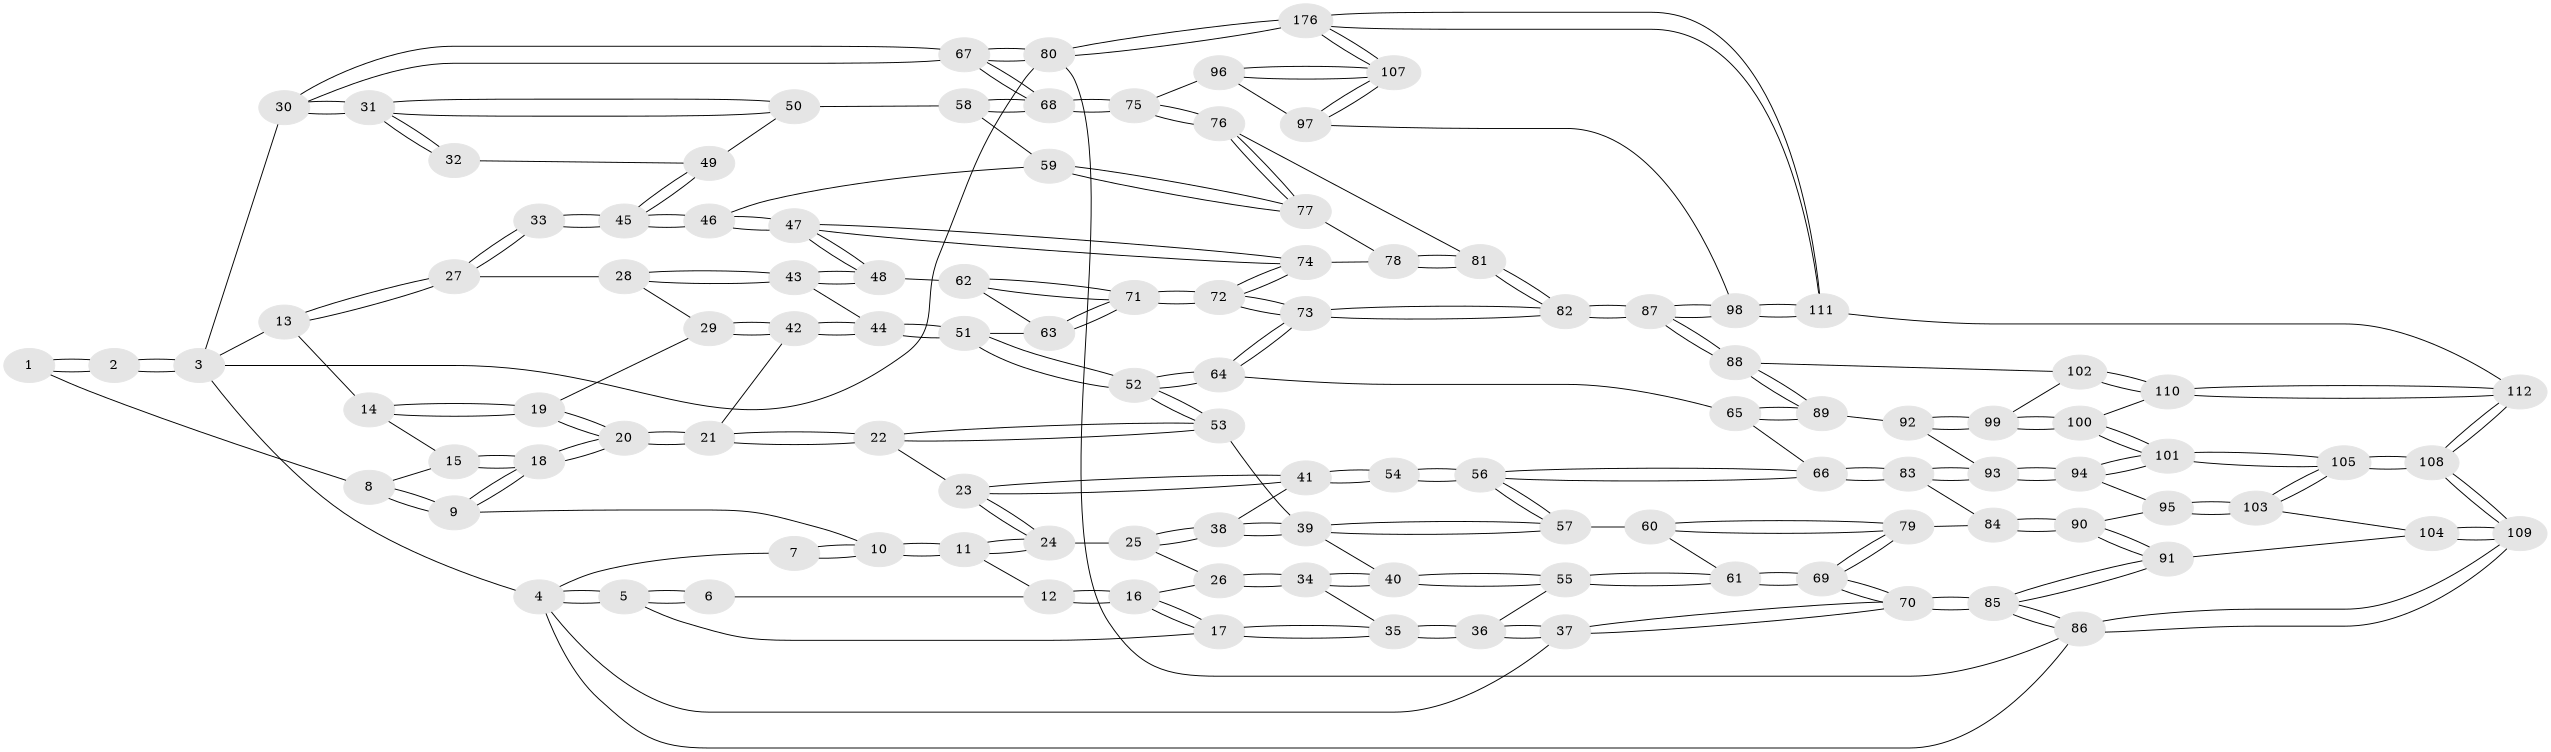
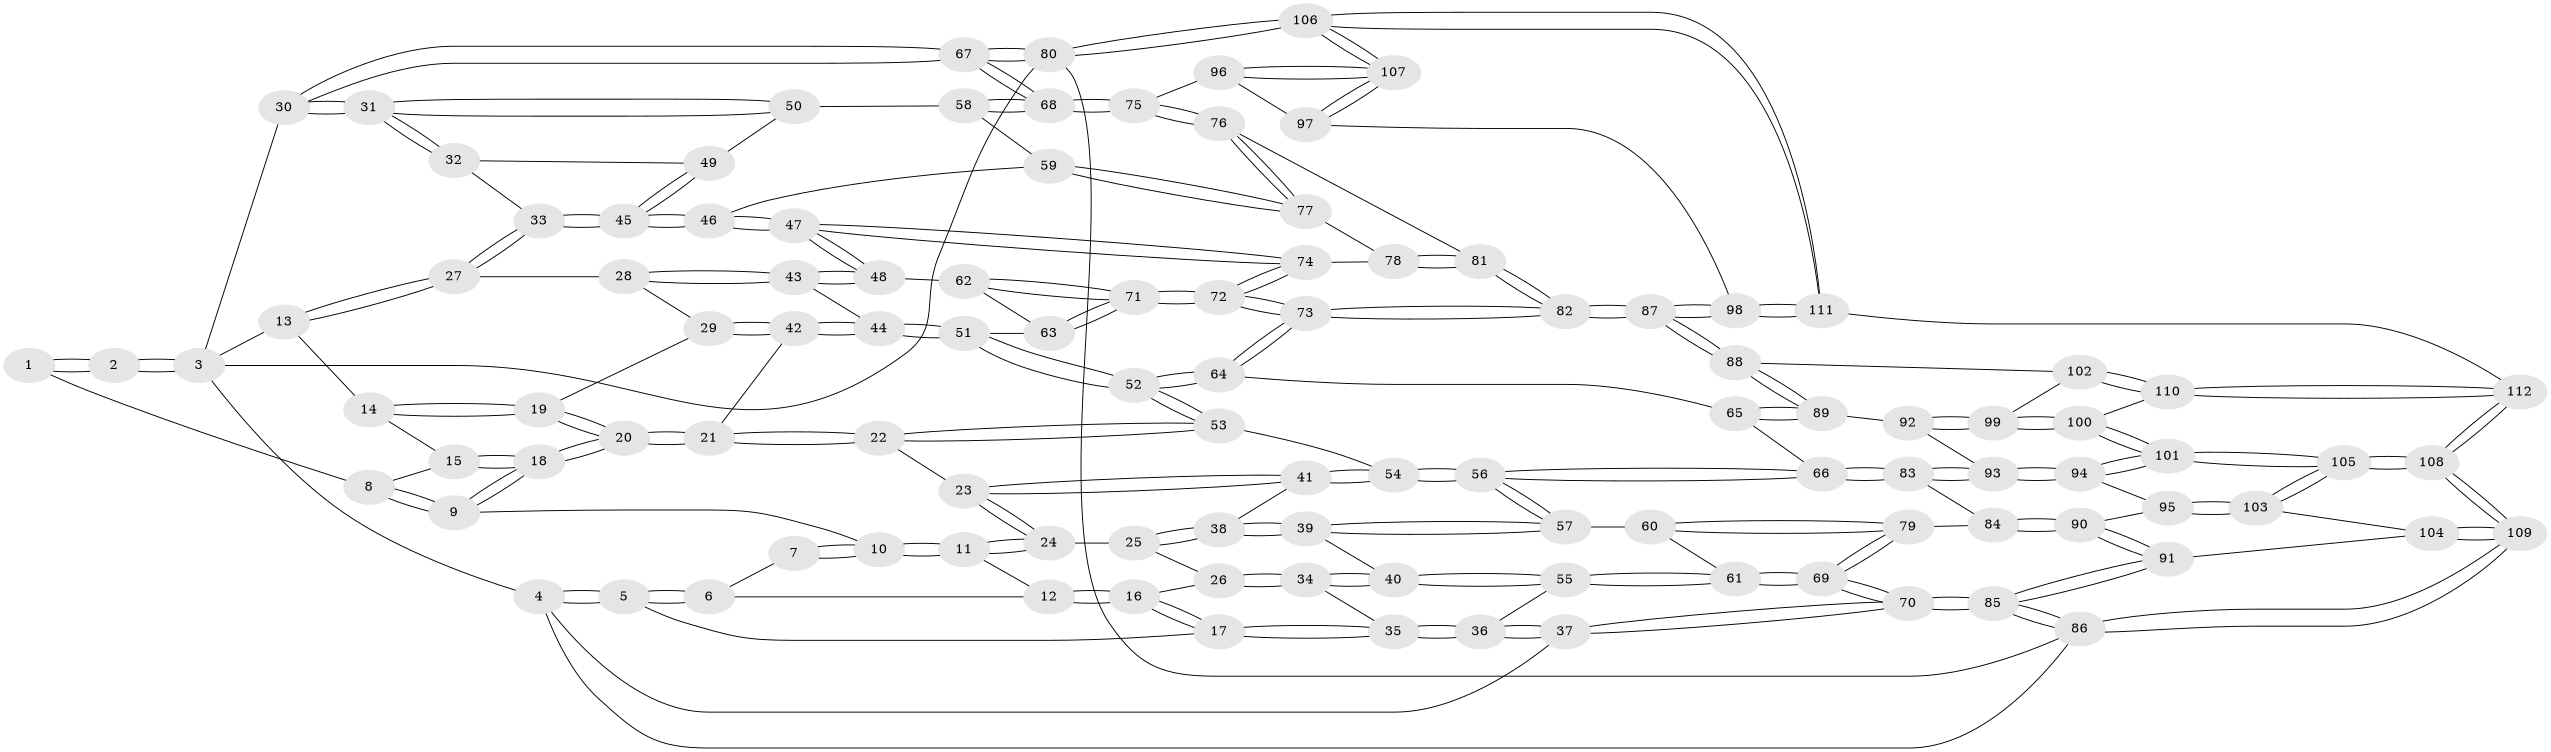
node "176": label "176" -> "106"
edge "32" -- "33": added
edge "53" -- "39": now "53" -- "54"
edge "7" -- "4": now "7" -- "6"
